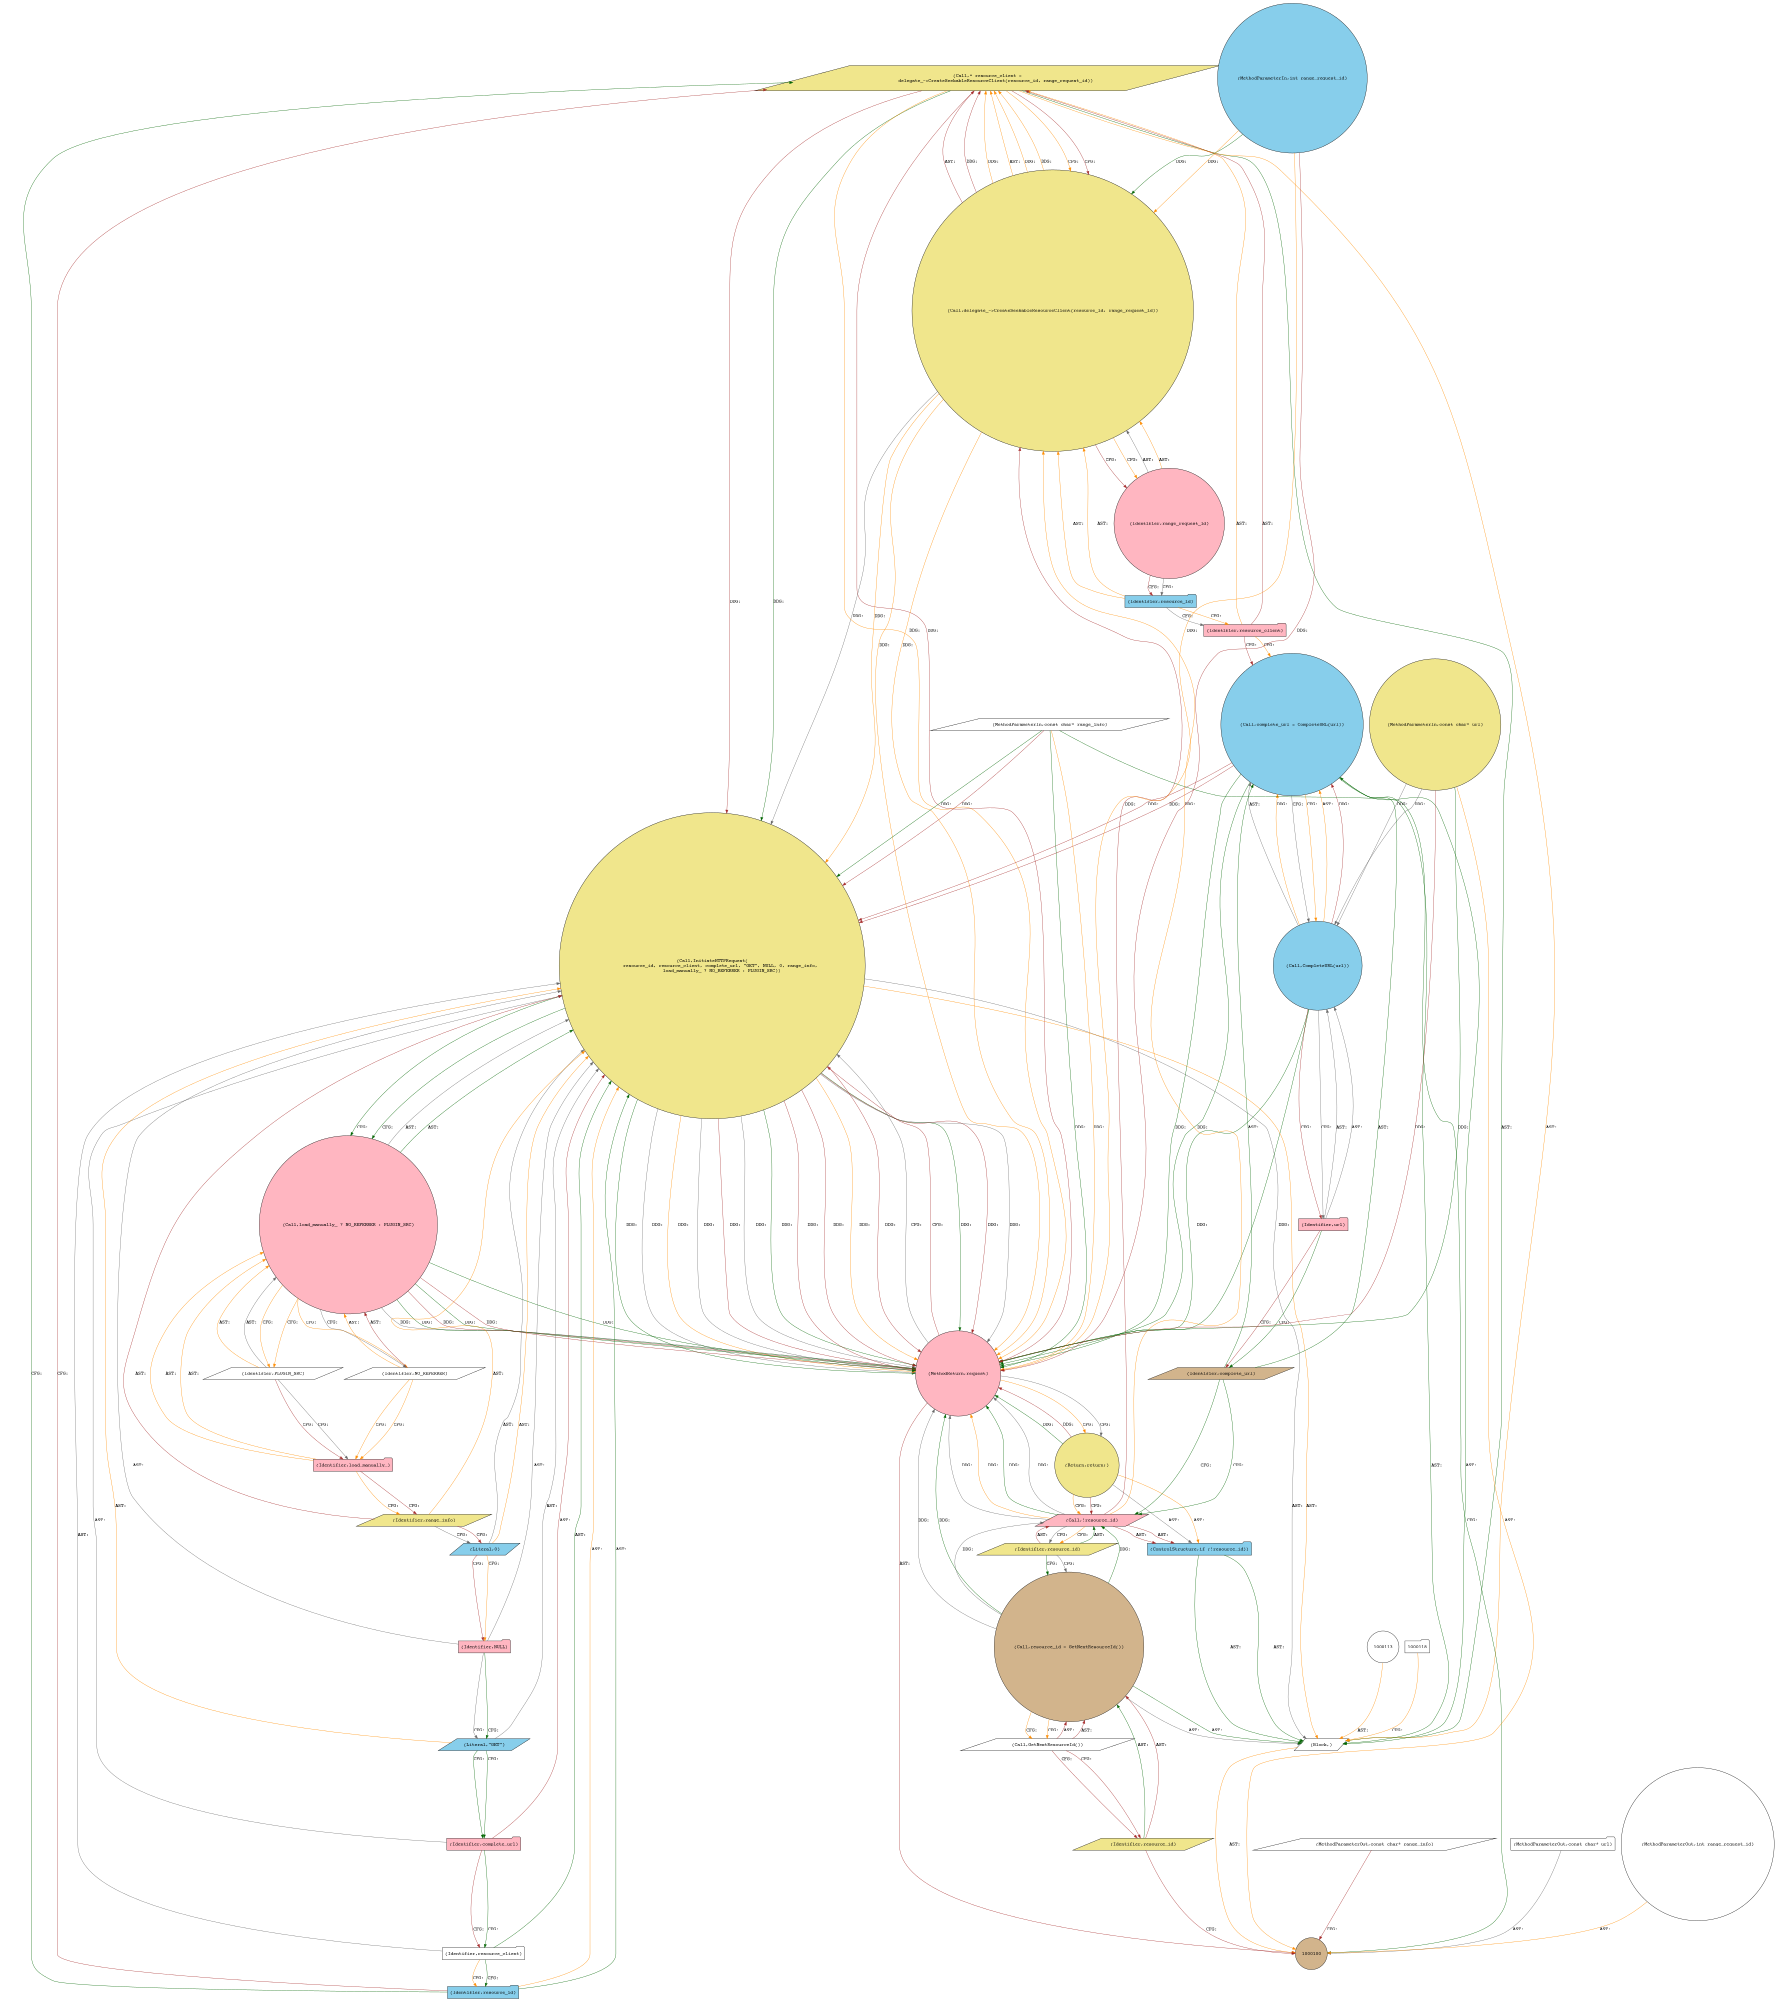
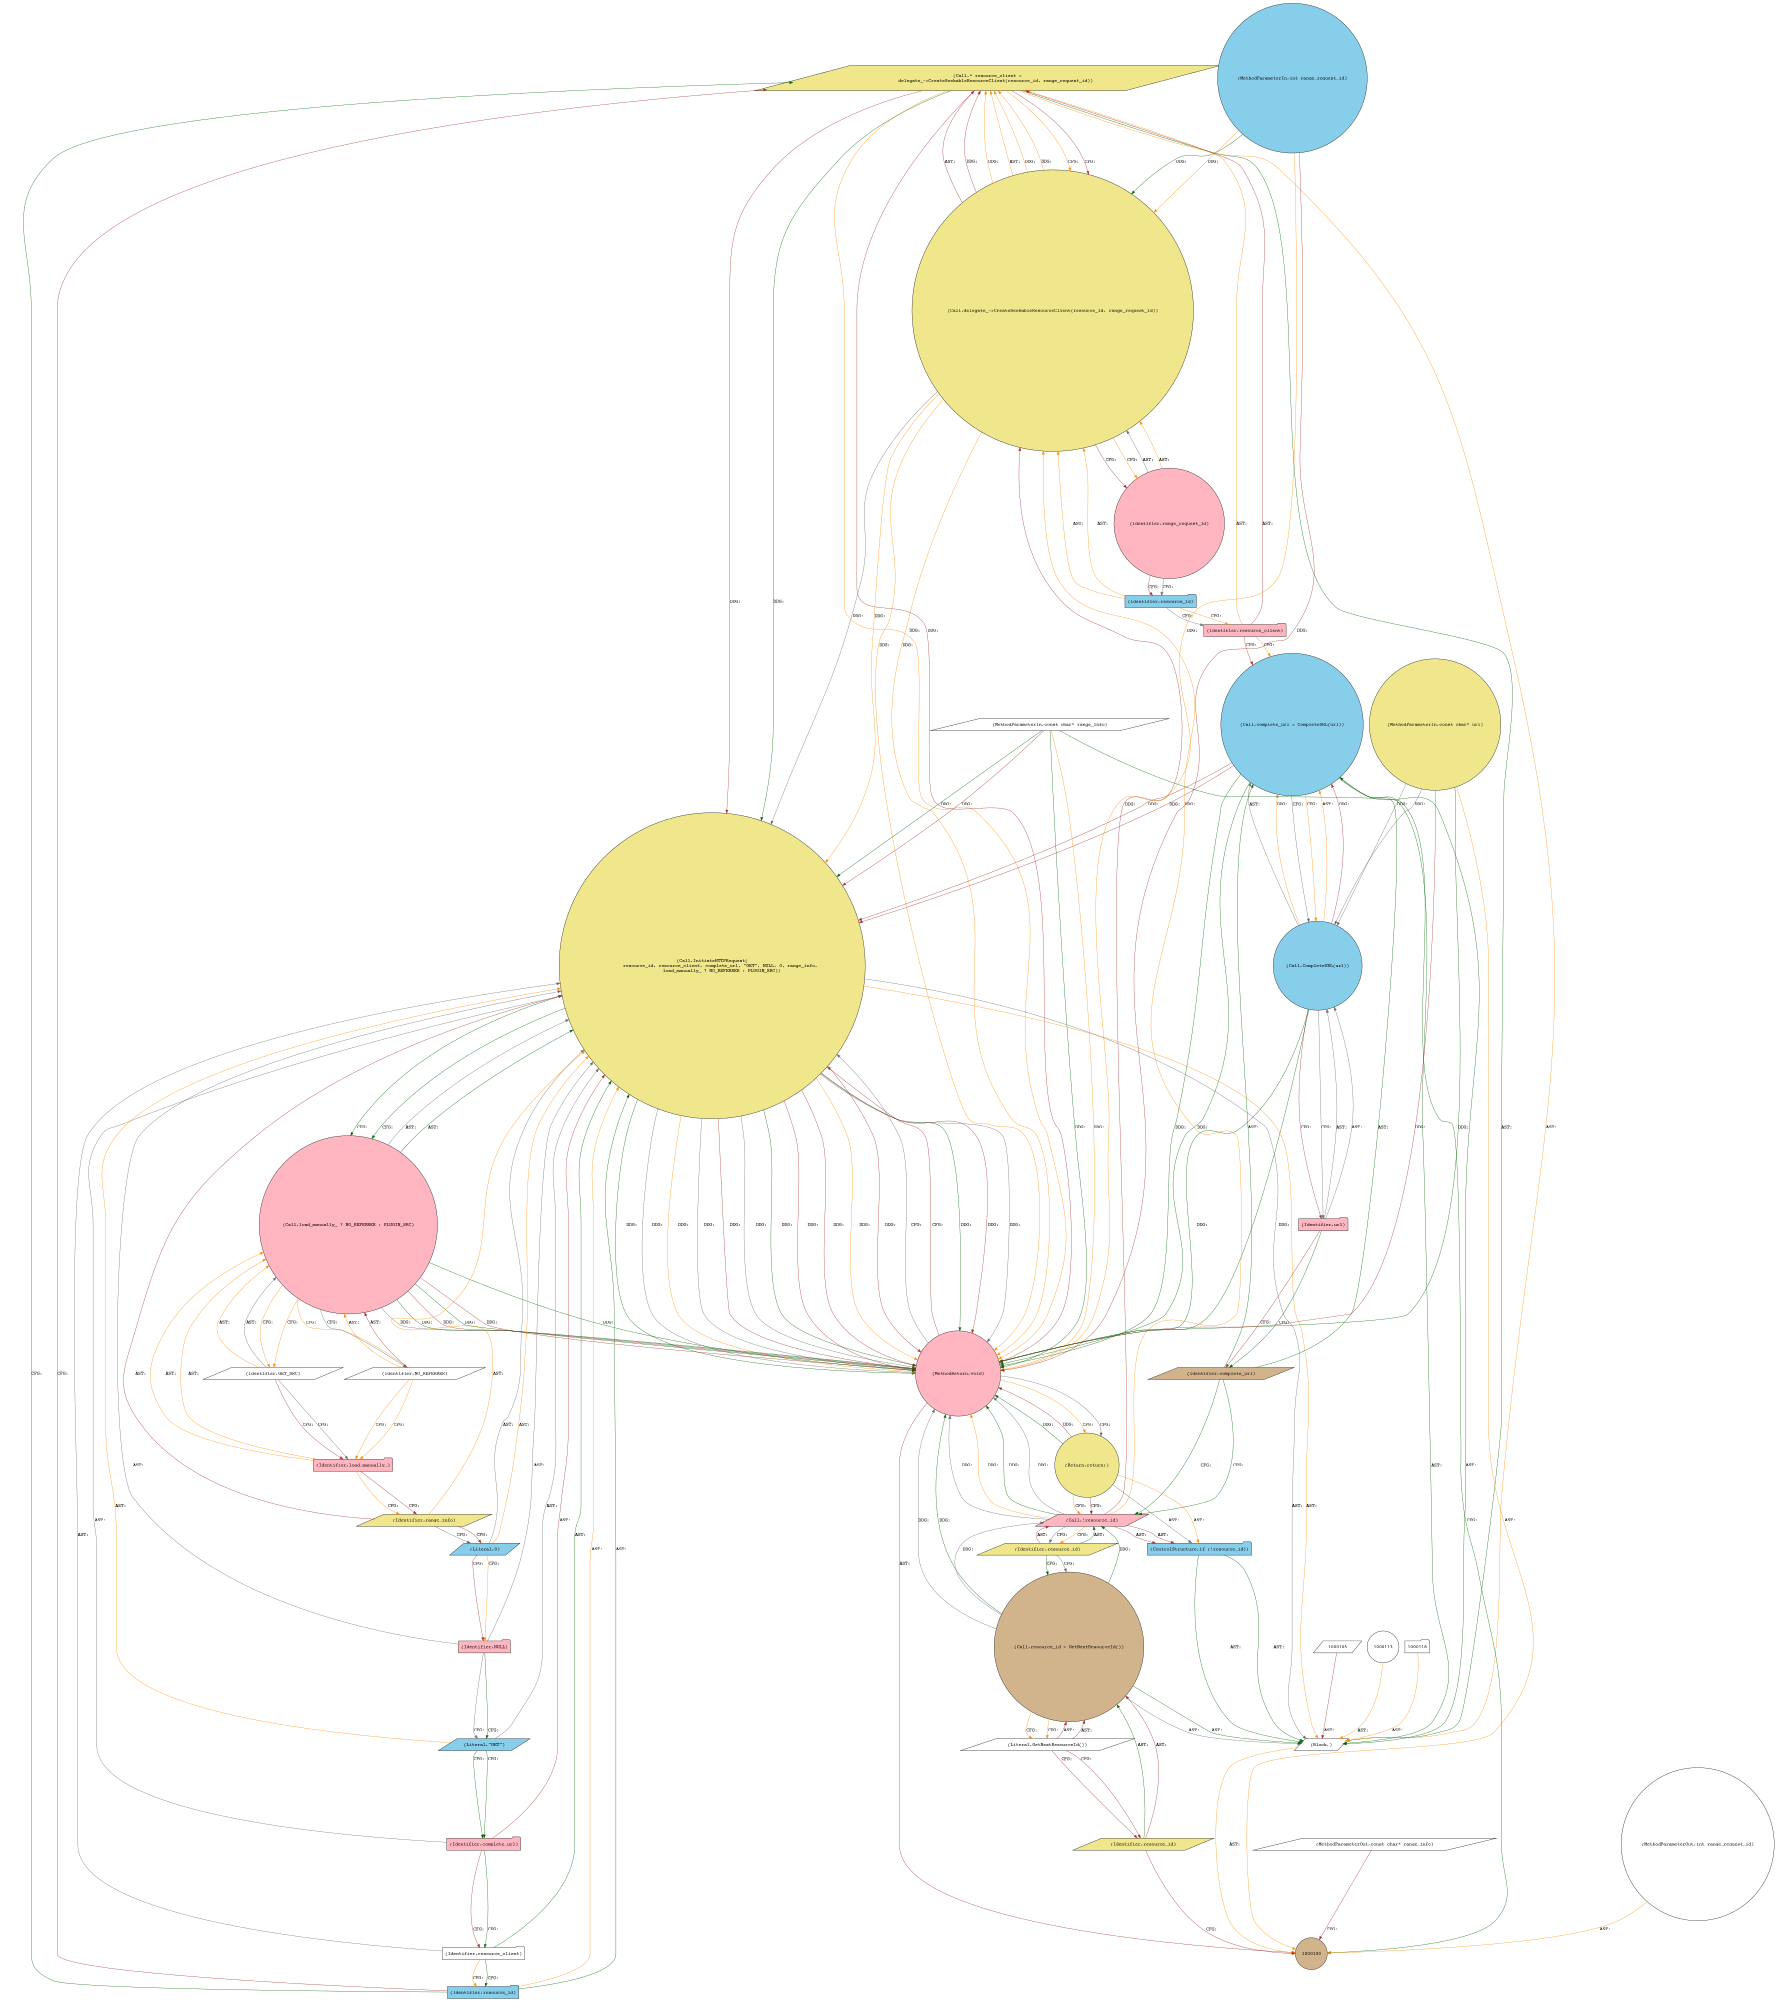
node "(Identifier,PLUGIN_SRC)": label "(Identifier,PLUGIN_SRC)" -> "(Identifier,GET_SRC)"
node "(MethodReturn,request)": label "(MethodReturn,request)" -> "(MethodReturn,void)"
node "1000105": added
edge "1000118" -> "(Block,)": label "CFG: " -> "AST: "
node "(Call,GetNextResourceId())": label "(Call,GetNextResourceId())" -> "(Literal,GetNextResourceId())"
node "(MethodParameterOut,const char* url)": removed
